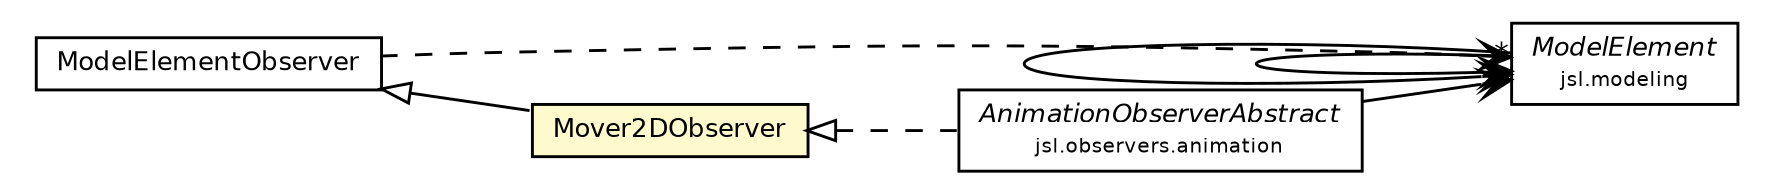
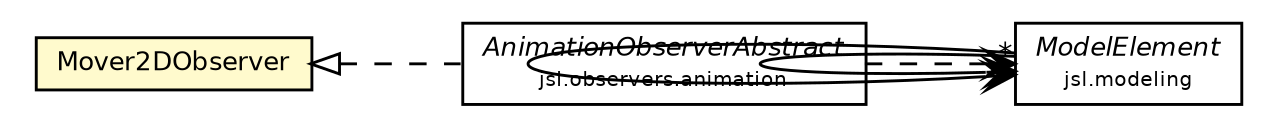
node "ModelElementObserver": removed
edge "AnimationObserverAbstract" -> "ModelElement": style solid -> dashed
